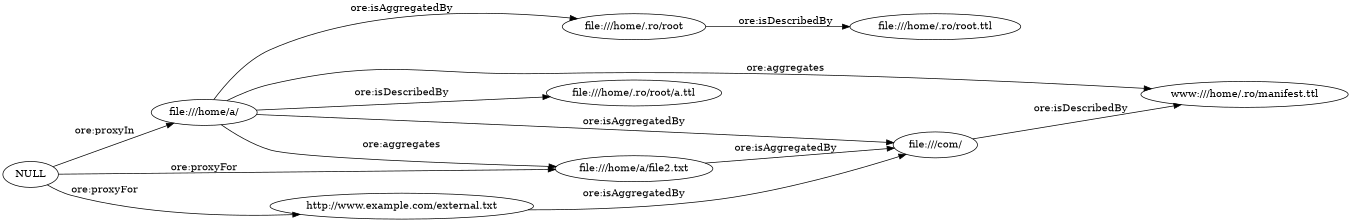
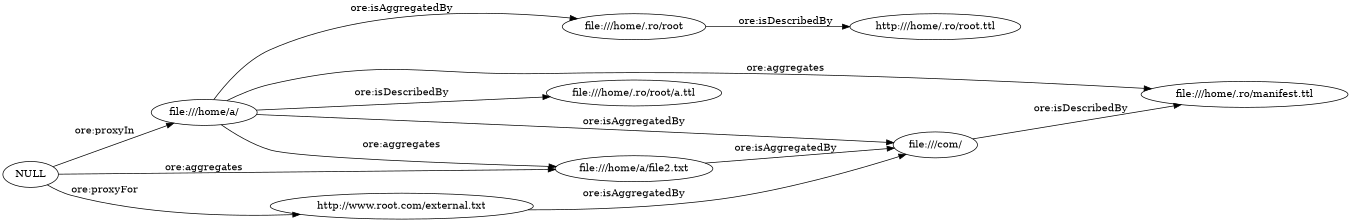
node "file:///home/.ro/root.ttl": label "file:///home/.ro/root.ttl" -> "http:///home/.ro/root.ttl"
node "www:///home/.ro/manifest.ttl": label "www:///home/.ro/manifest.ttl" -> "file:///home/.ro/manifest.ttl"
edge "NULL" -> "file:///home/a/file2.txt": label "ore:proxyFor" -> "ore:aggregates"
node "http://www.example.com/external.txt": label "http://www.example.com/external.txt" -> "http://www.root.com/external.txt"
